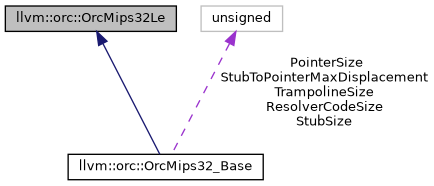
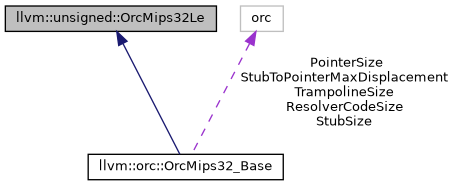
node "llvm::orc::OrcMips32Le": label "llvm::orc::OrcMips32Le" -> "llvm::unsigned::OrcMips32Le"
node "unsigned": label "unsigned" -> "orc"
